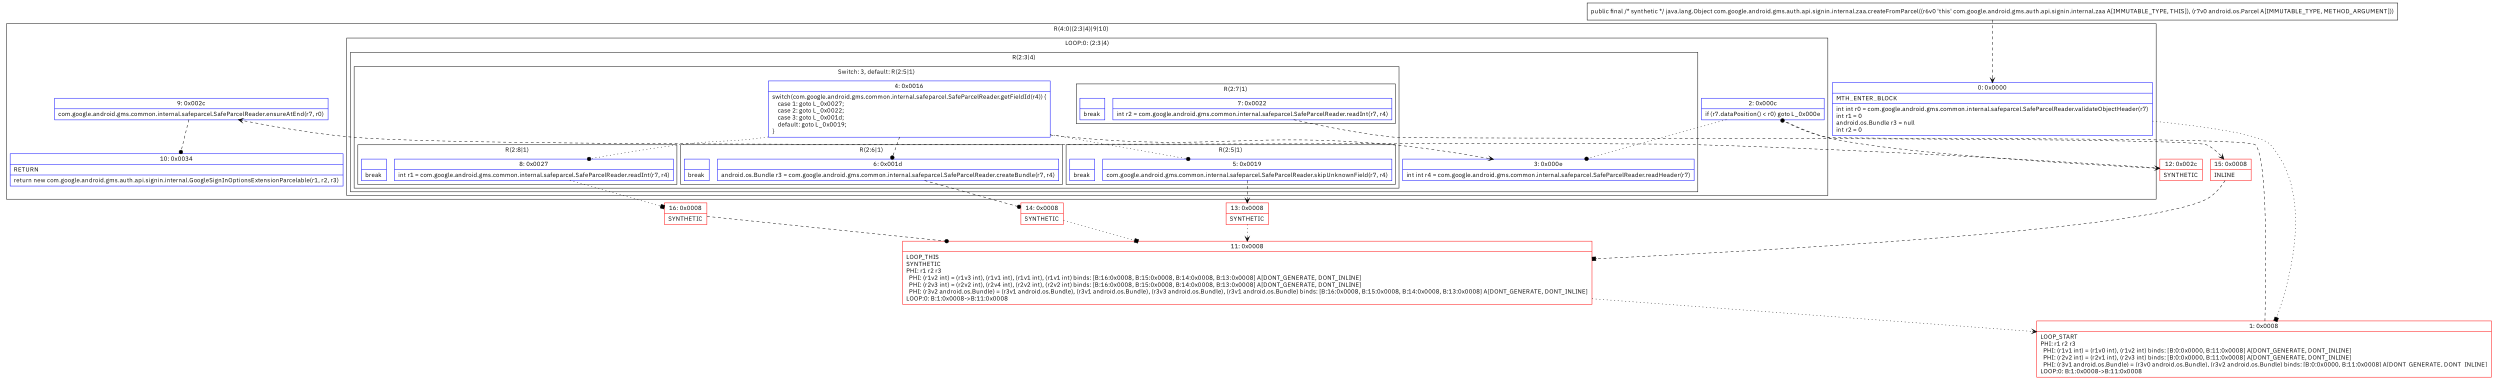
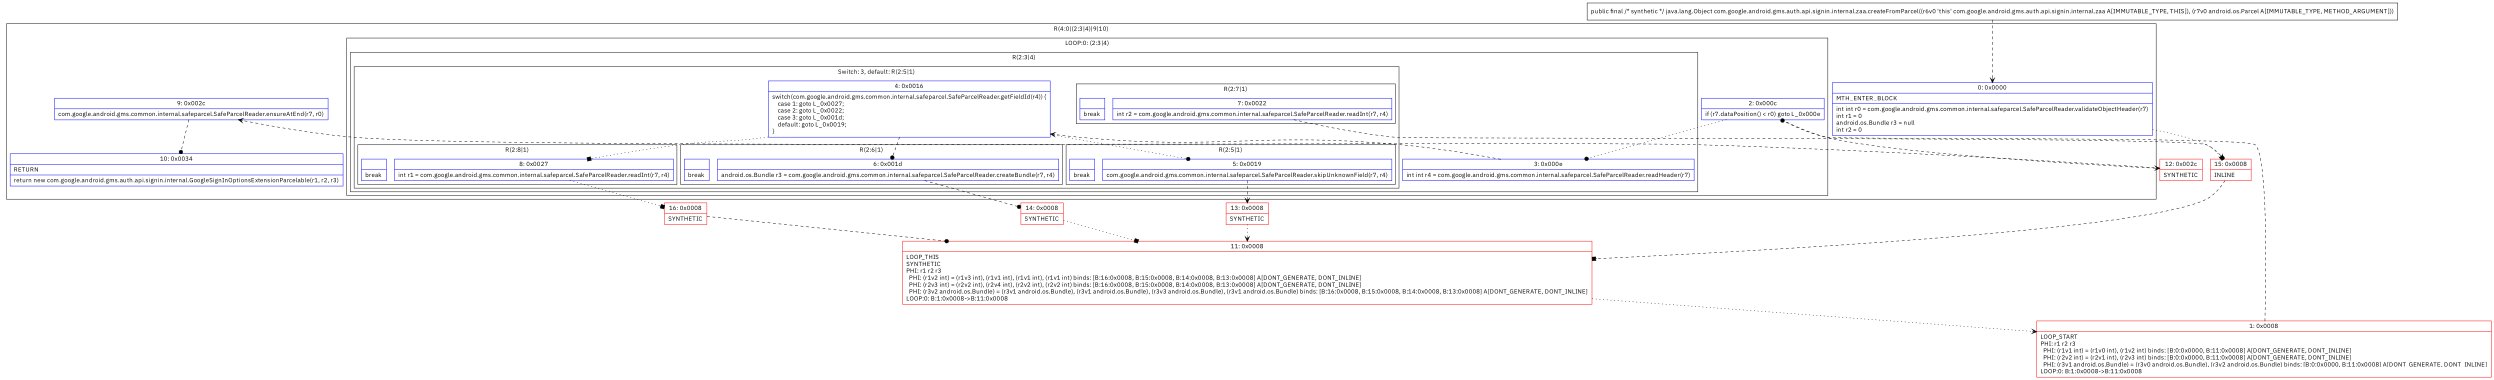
edge "4: 0x0016" -> "3: 0x000e": reversed
edge "4: 0x0016" -> "8: 0x0027": arrowhead dot -> box
edge "0: 0x0000" -> "1: 0x0008": now "0: 0x0000" -> "15: 0x0008"
